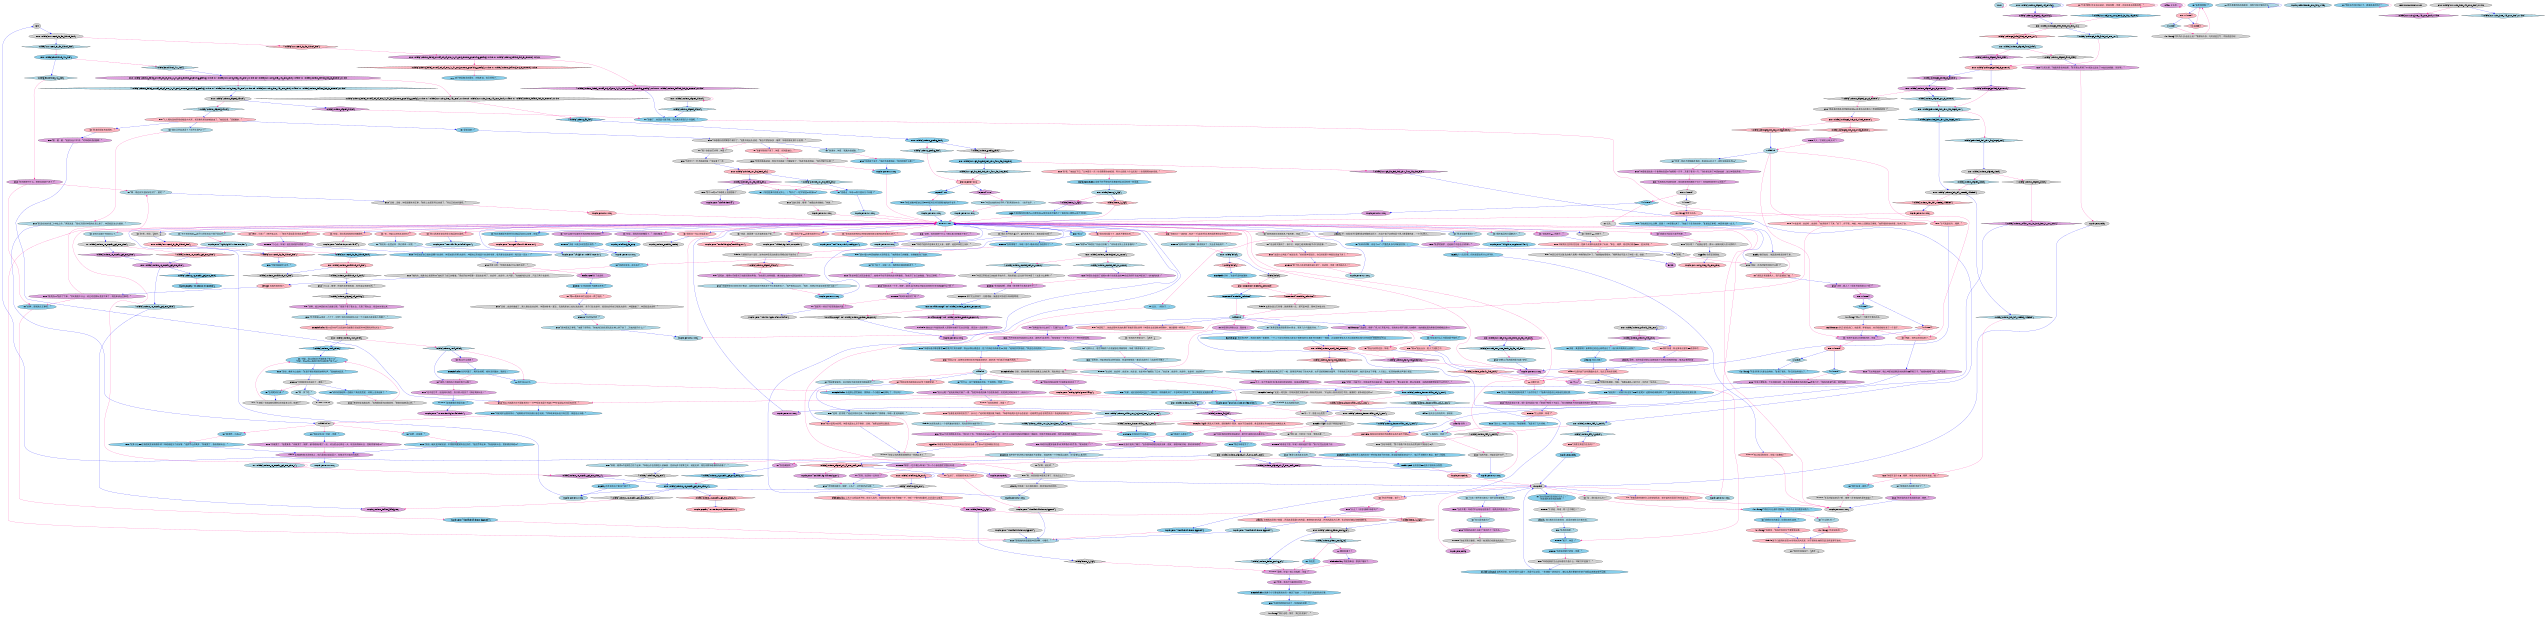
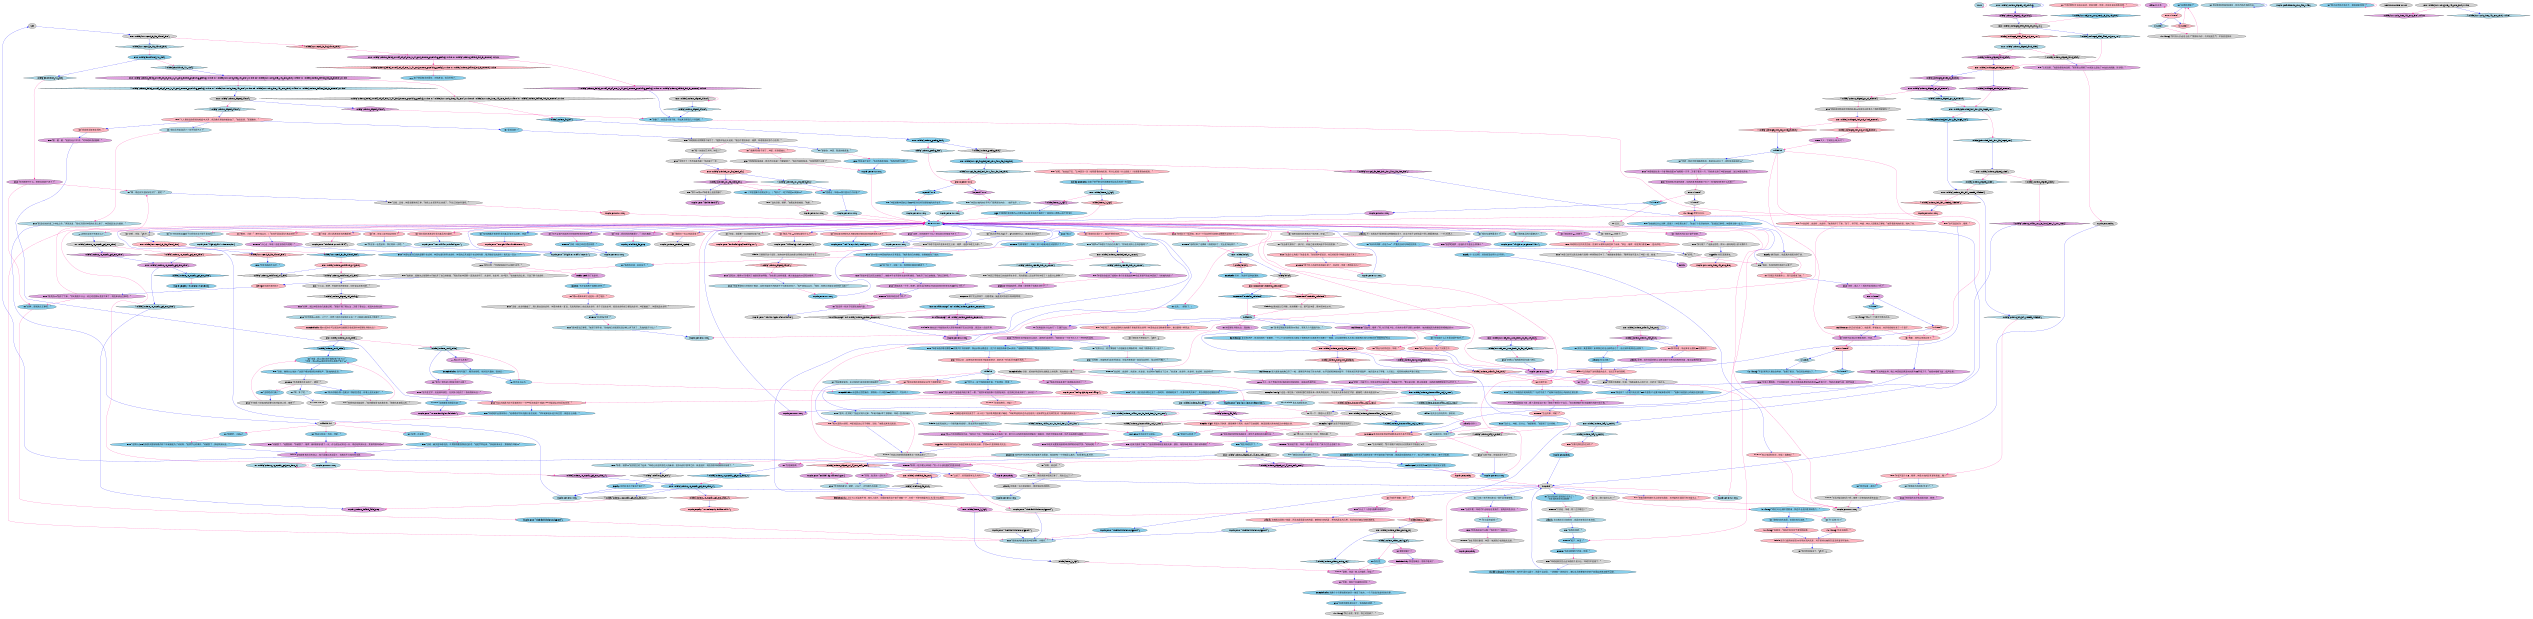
node "Cuno: “你错过了一场好戏，刚才一个*吉皮特*过来把这棵树完全毁掉了。”": shape ellipse -> diamond
